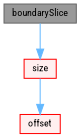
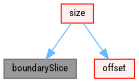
edge "boundarySlice" -> "size": reversed
